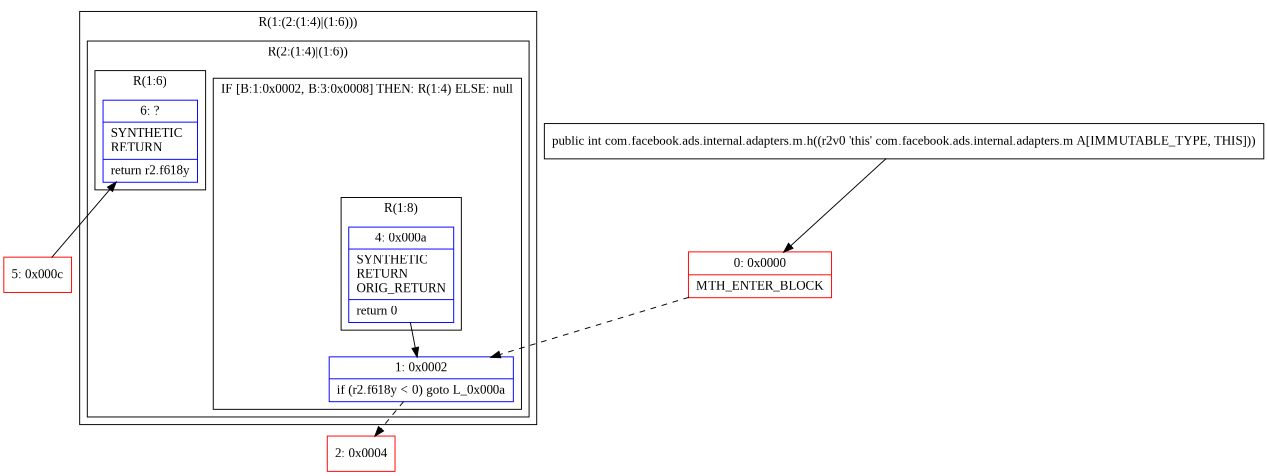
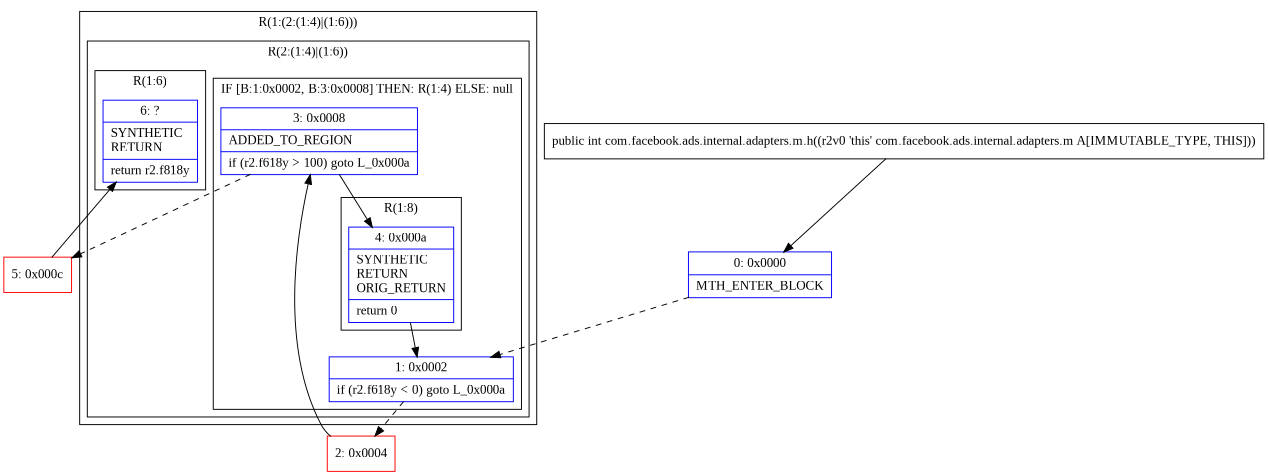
node "3: 0x0008": added
node "6: ?": text "return r2.f618y" -> "return r2.f818y"
node "0: 0x0000": color red -> blue
